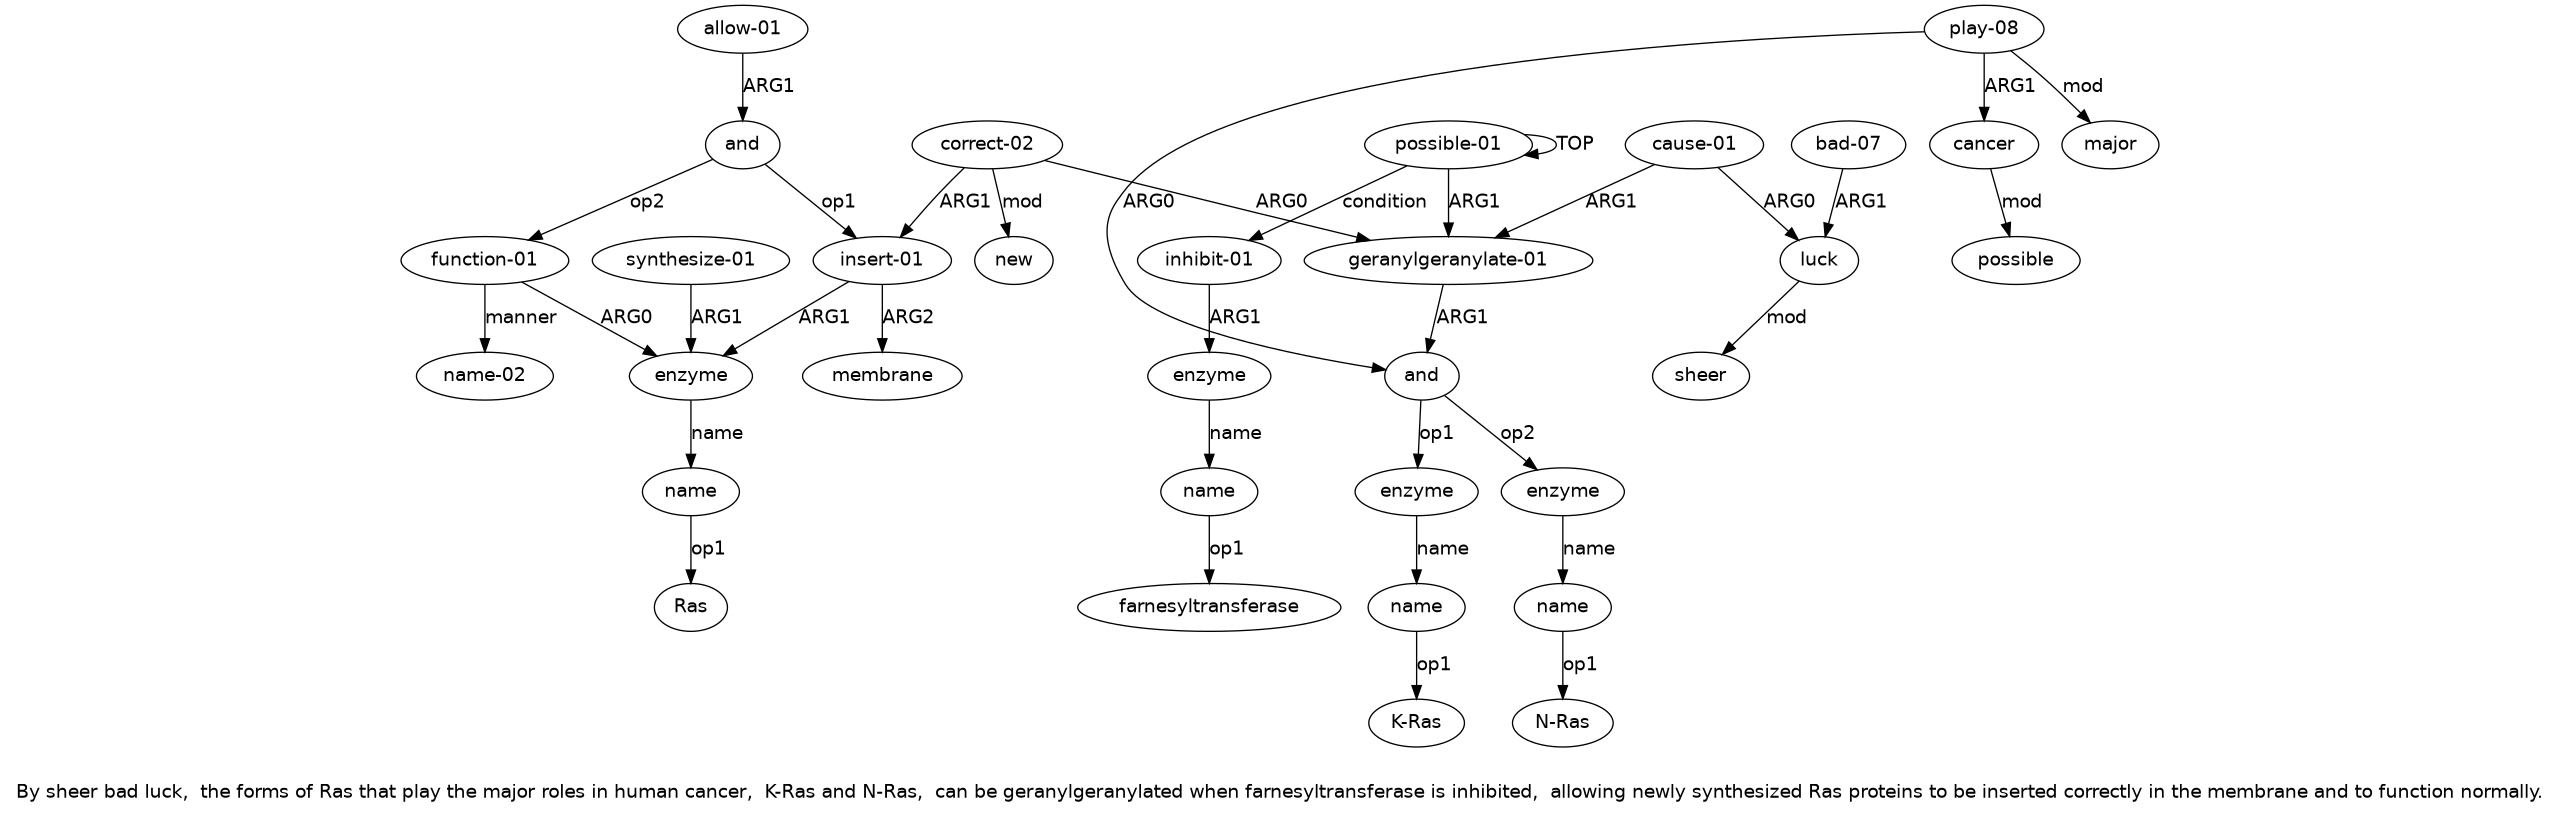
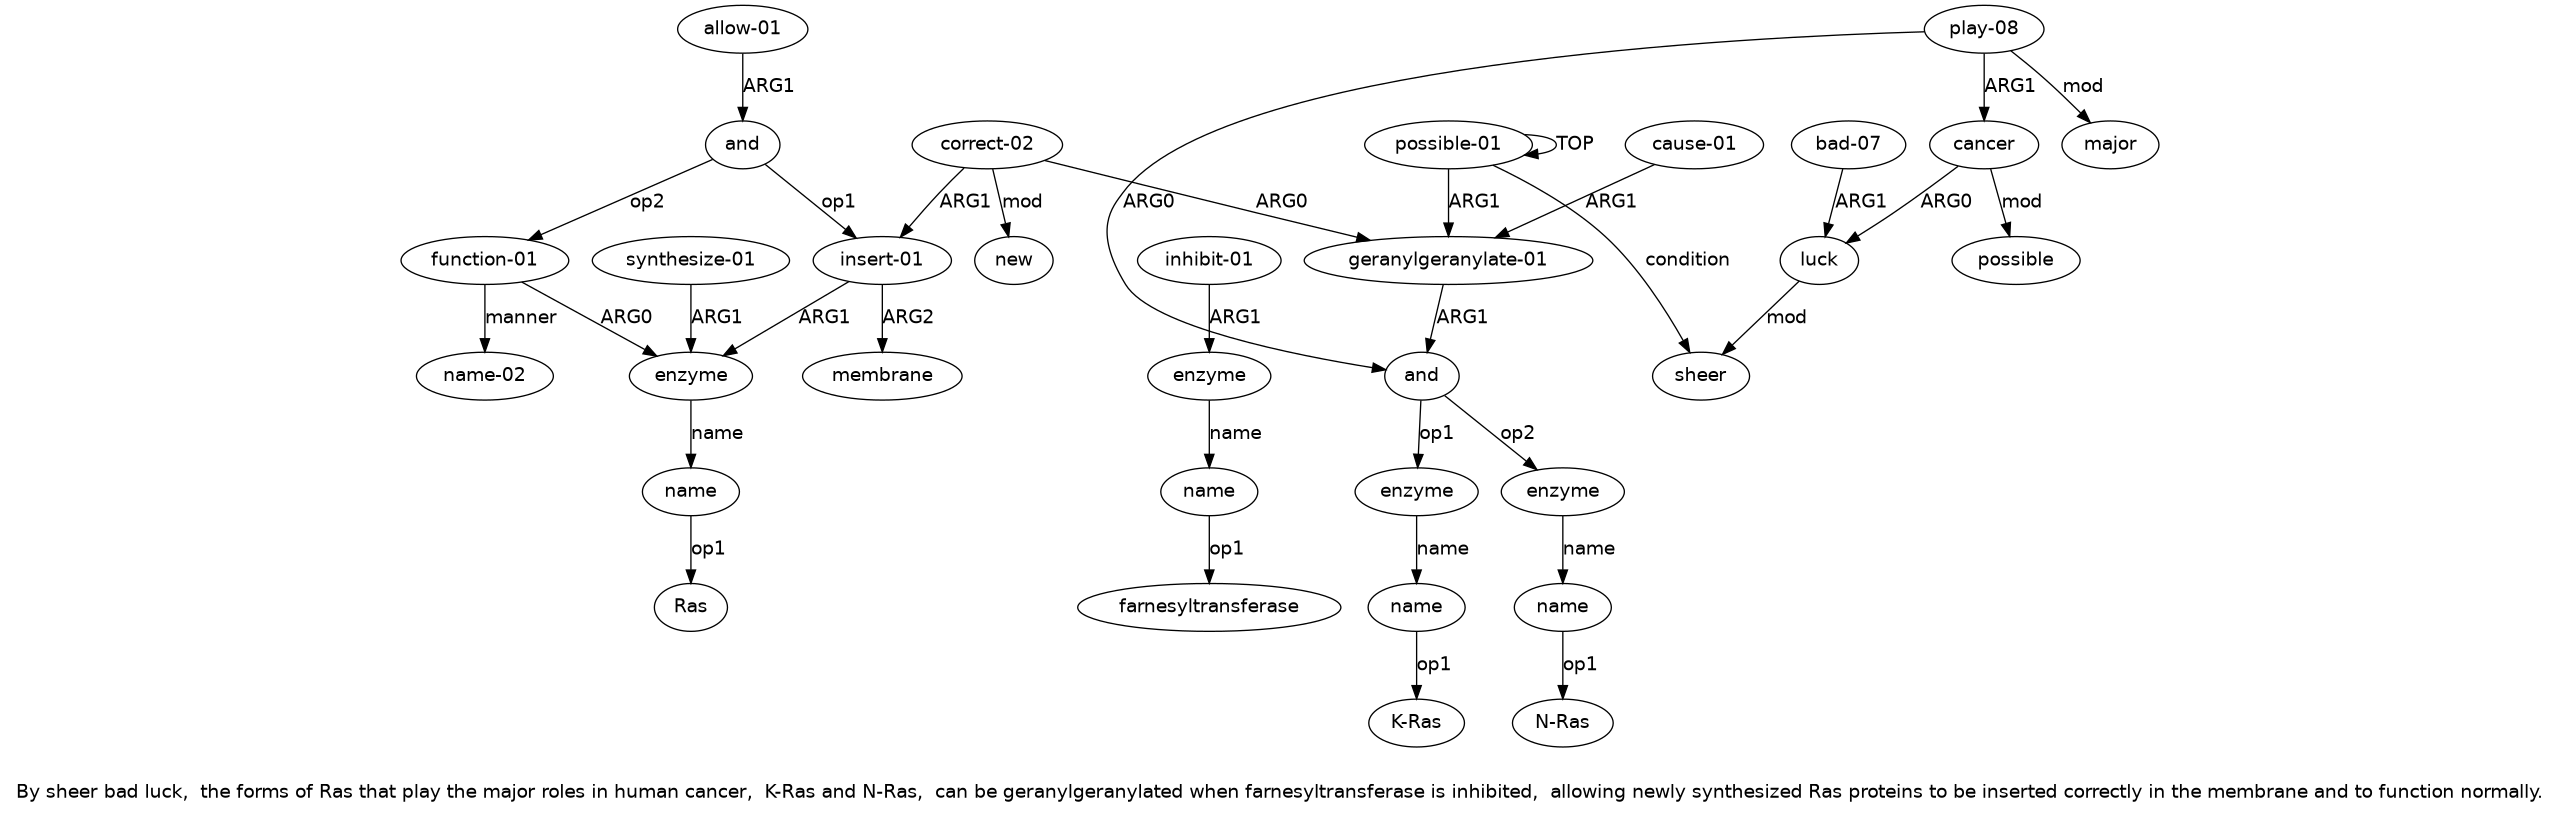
edge "cause-01" -> "luck": now "cancer" -> "luck"
edge "possible-01" -> "inhibit-01": now "possible-01" -> "sheer"
